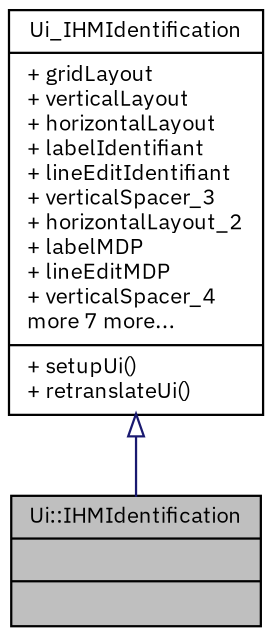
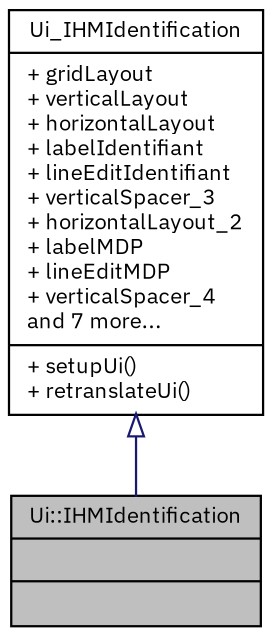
node "Ui_IHMIdentification": text "more 7 more..." -> "and 7 more..."
